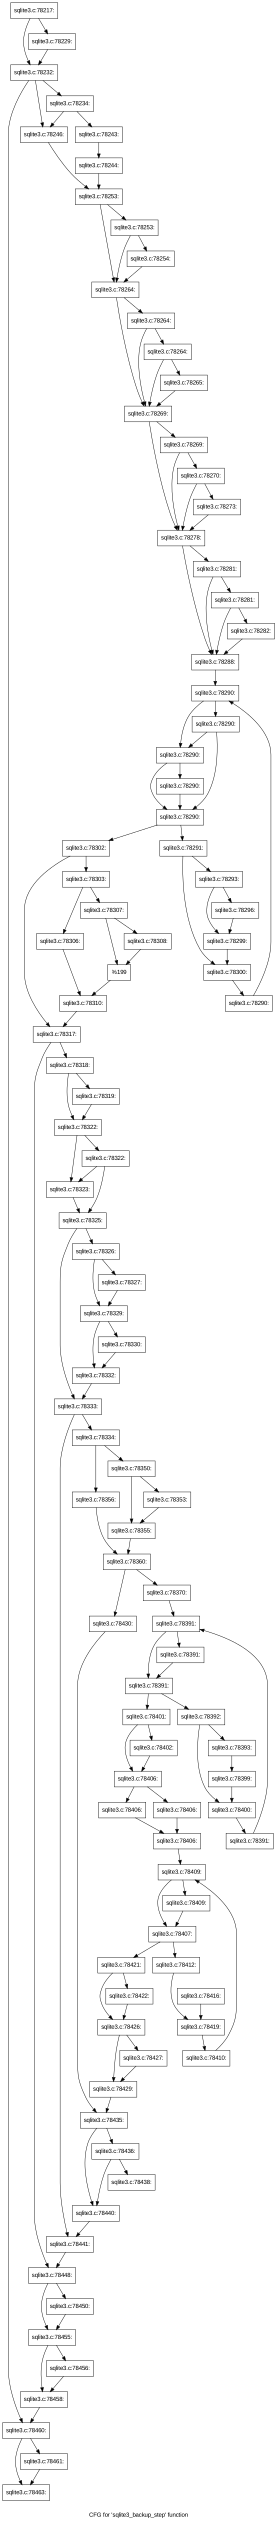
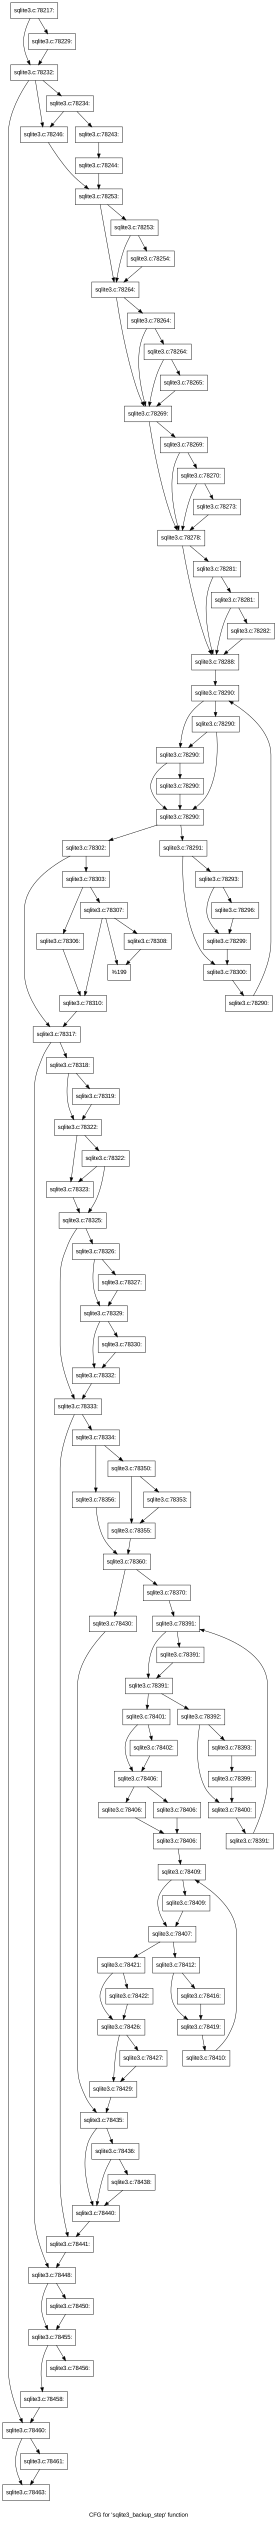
edge "%199" -> "sqlite3.c:78310:": now "sqlite3.c:78307:" -> "sqlite3.c:78310:"
edge "sqlite3.c:78412:" -> "sqlite3.c:78416:": added
edge "sqlite3.c:78438:" -> "sqlite3.c:78440:": added
edge "sqlite3.c:78456:" -> "sqlite3.c:78458:": removed
